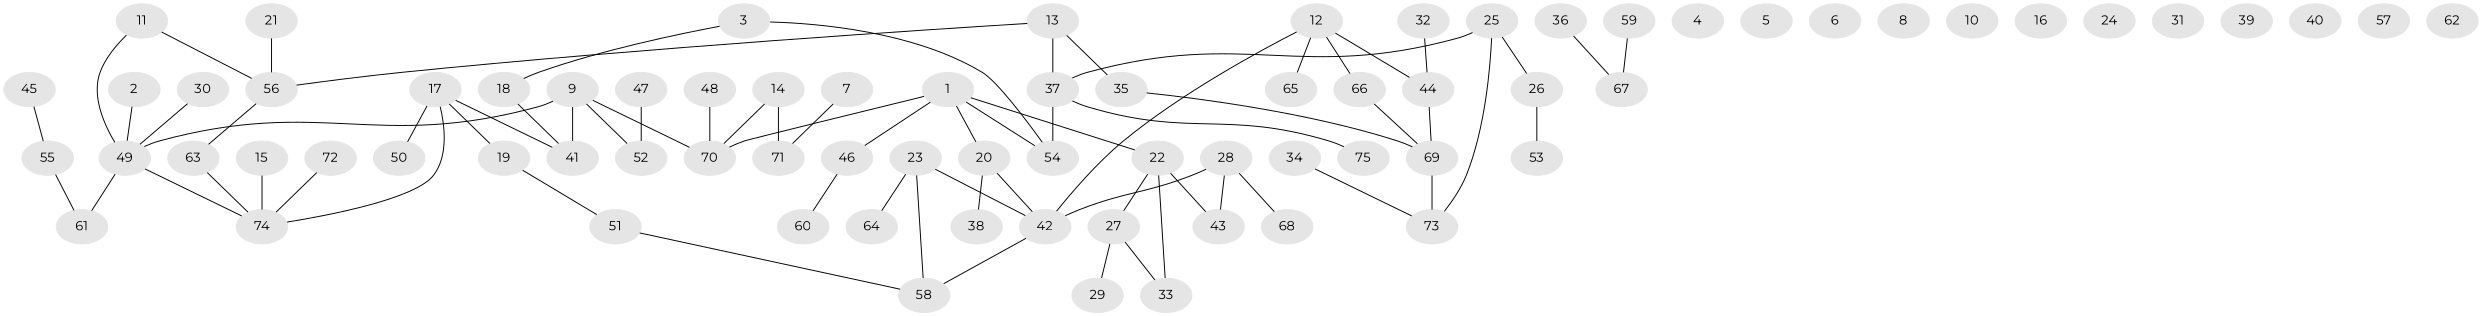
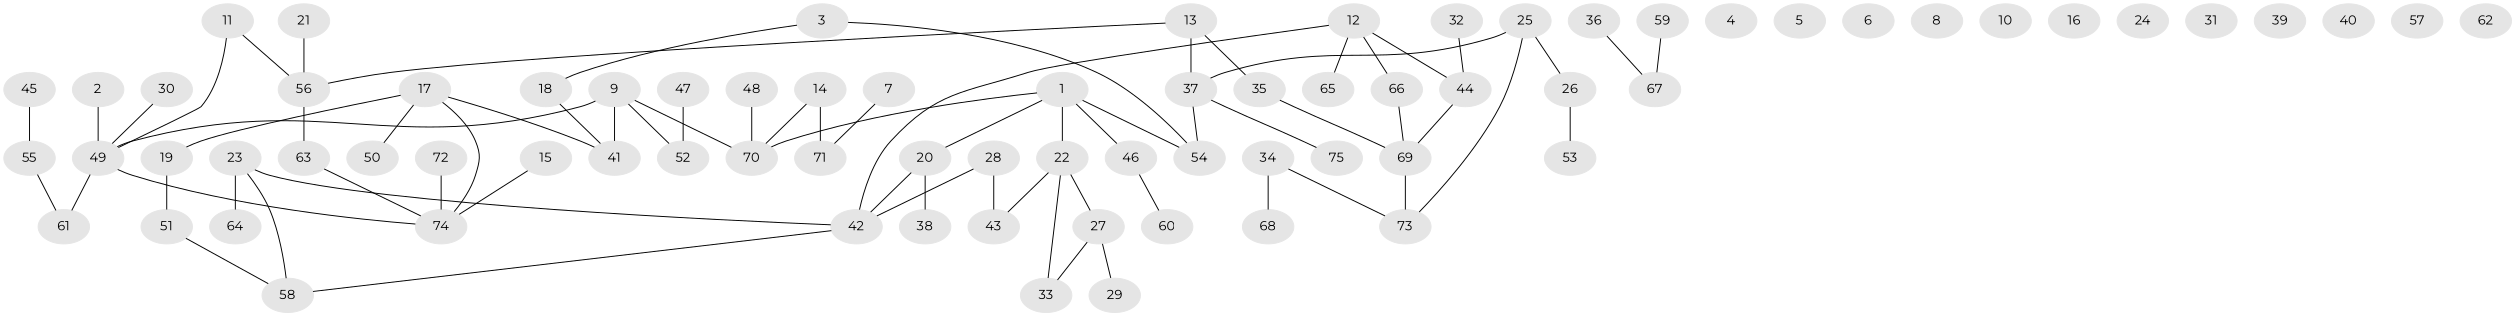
edge "28" -- "68": now "34" -- "68"
